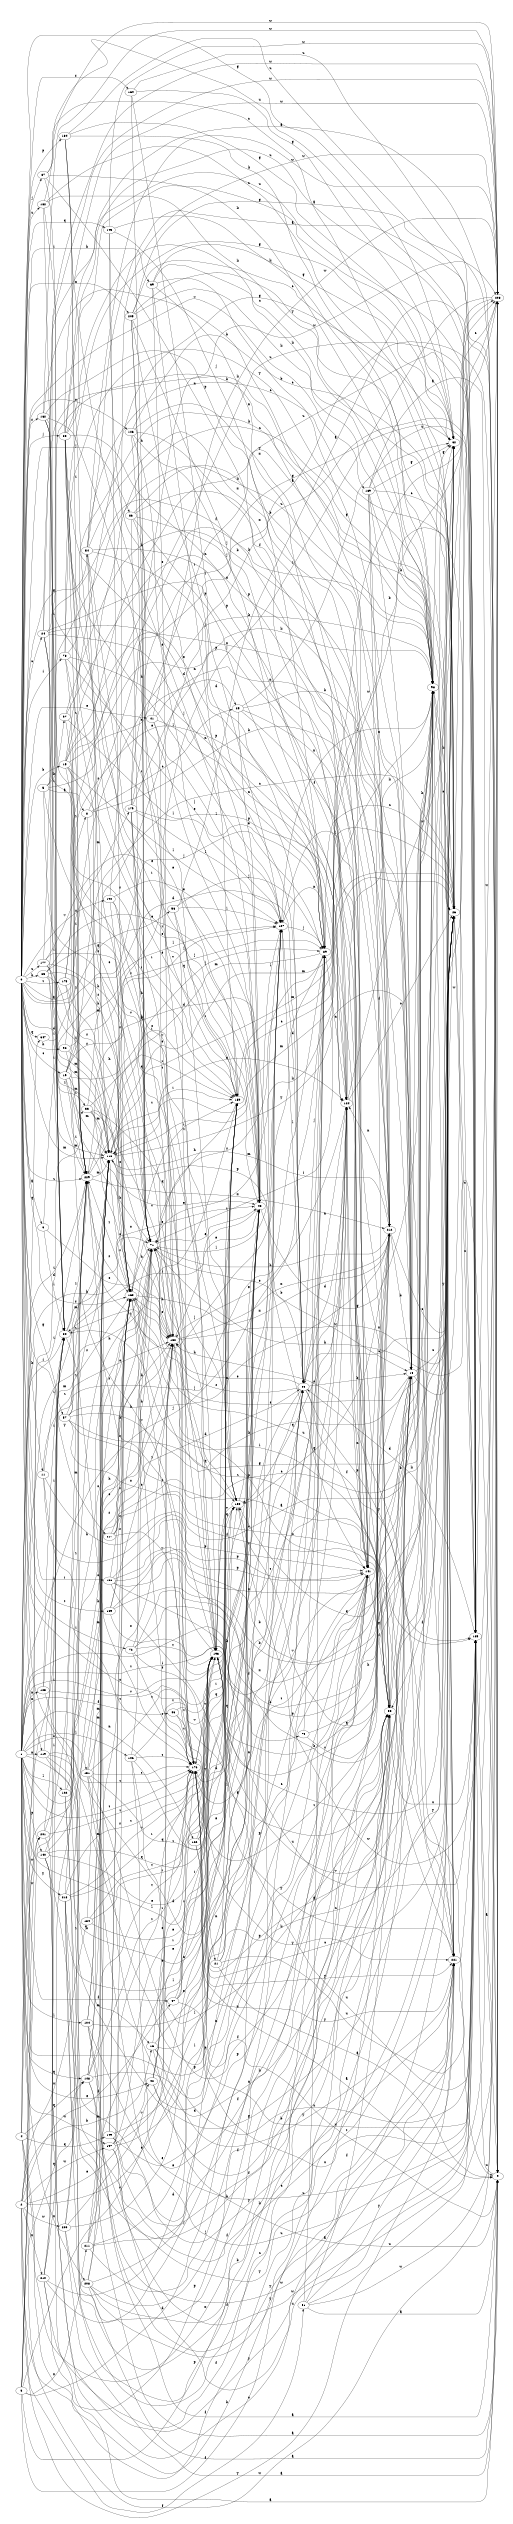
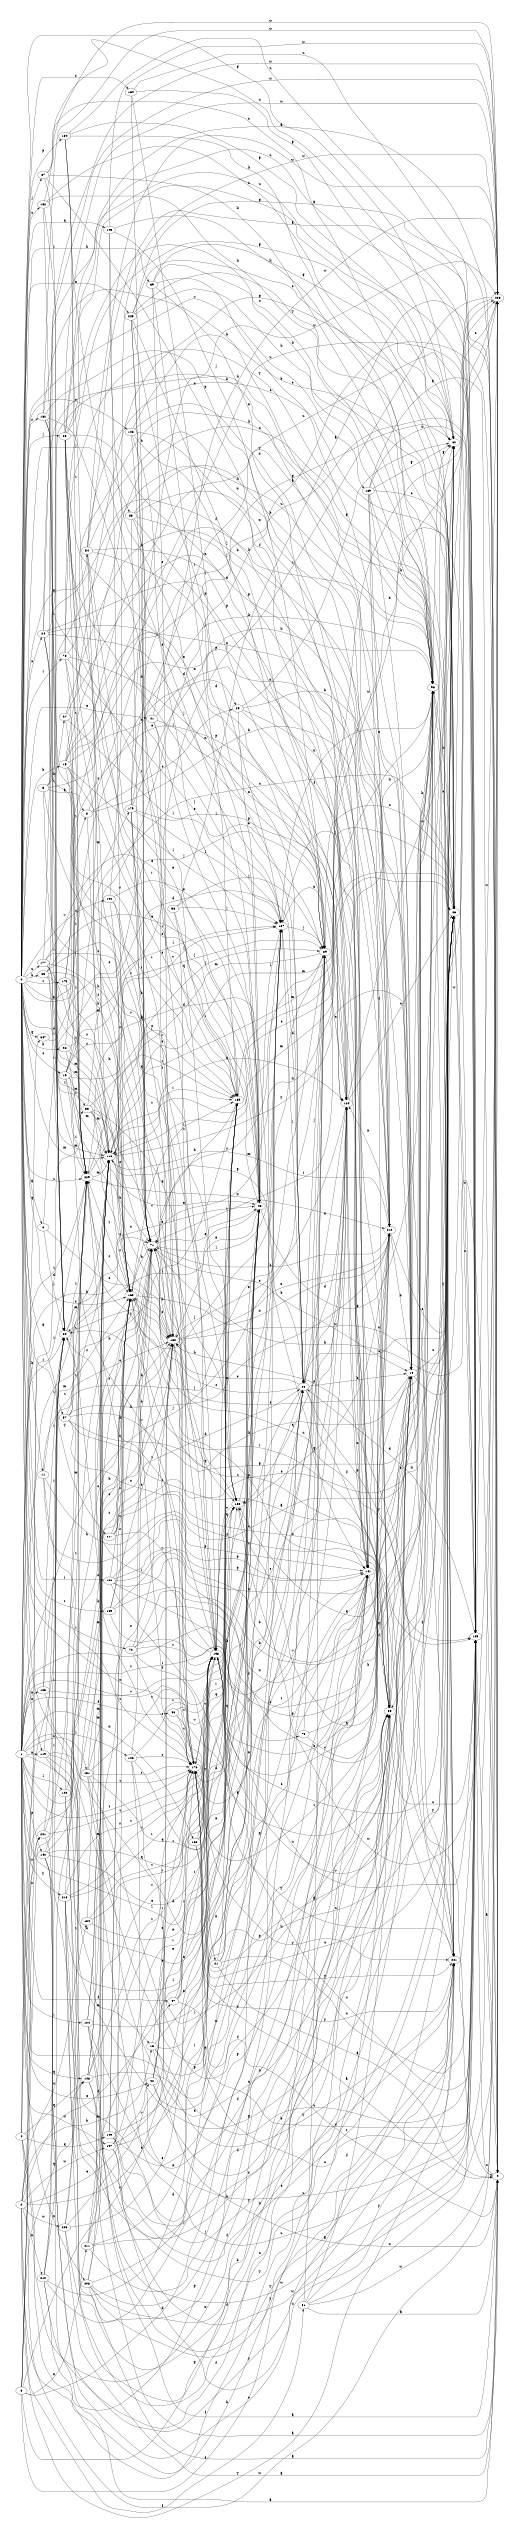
edge "0" -> "56": removed, label "g"
edge "193" -> "80": added, label "i"
